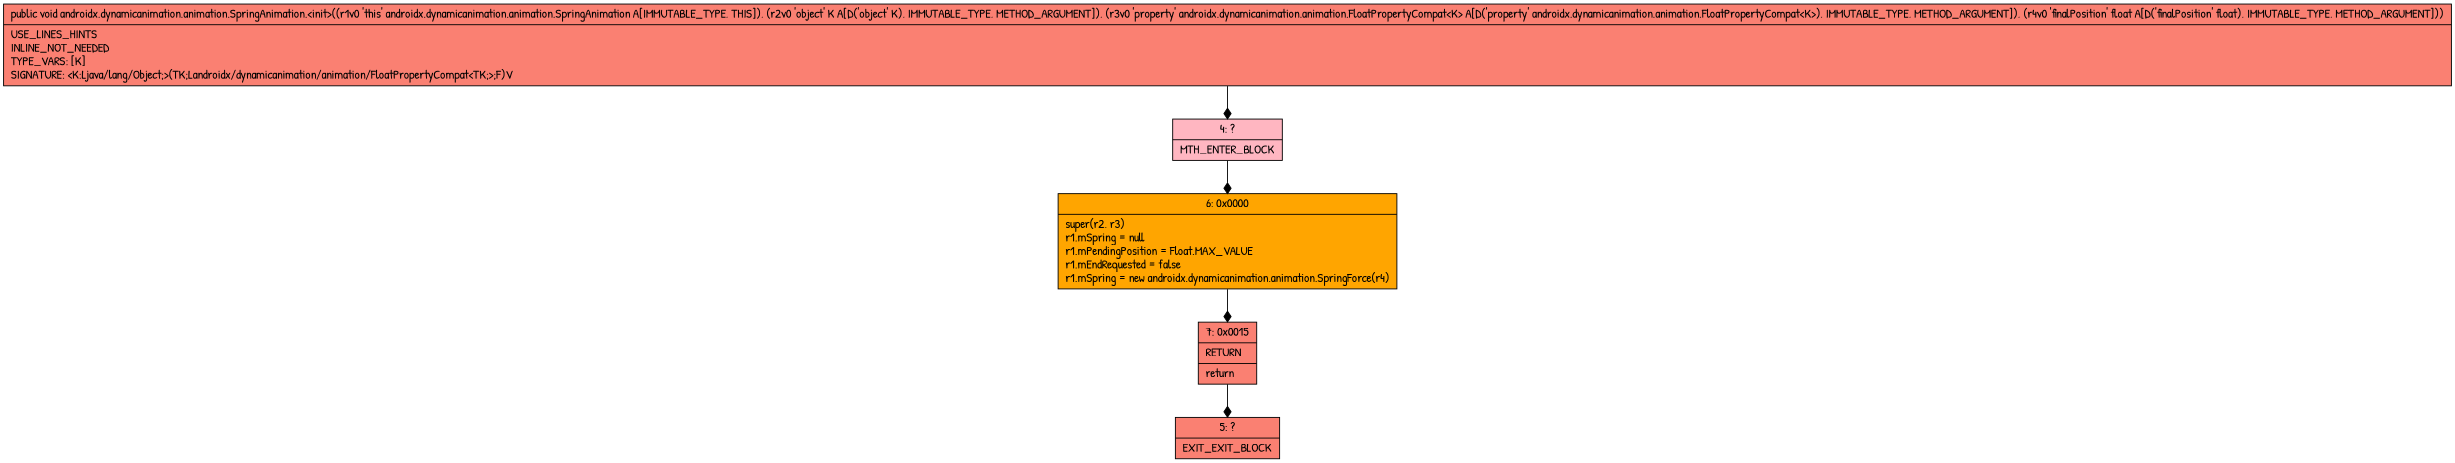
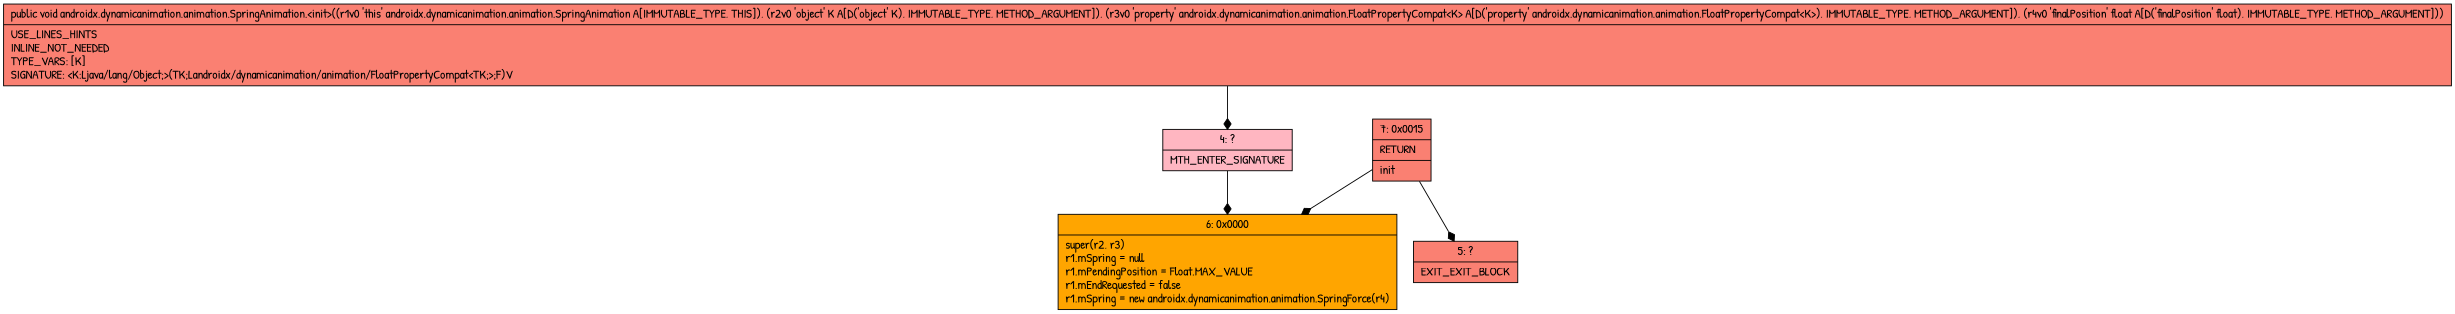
node "4: ?": text "MTH_ENTER_BLOCK" -> "MTH_ENTER_SIGNATURE"
edge "6: 0x0000" -> "7: 0x0015": reversed
node "7: 0x0015": text "return" -> "init"
